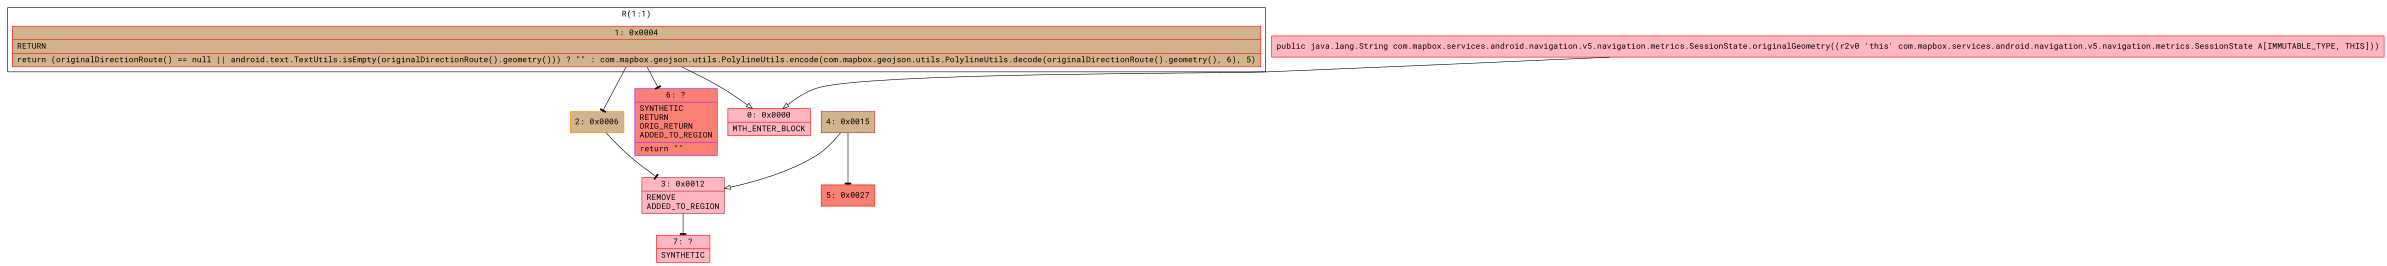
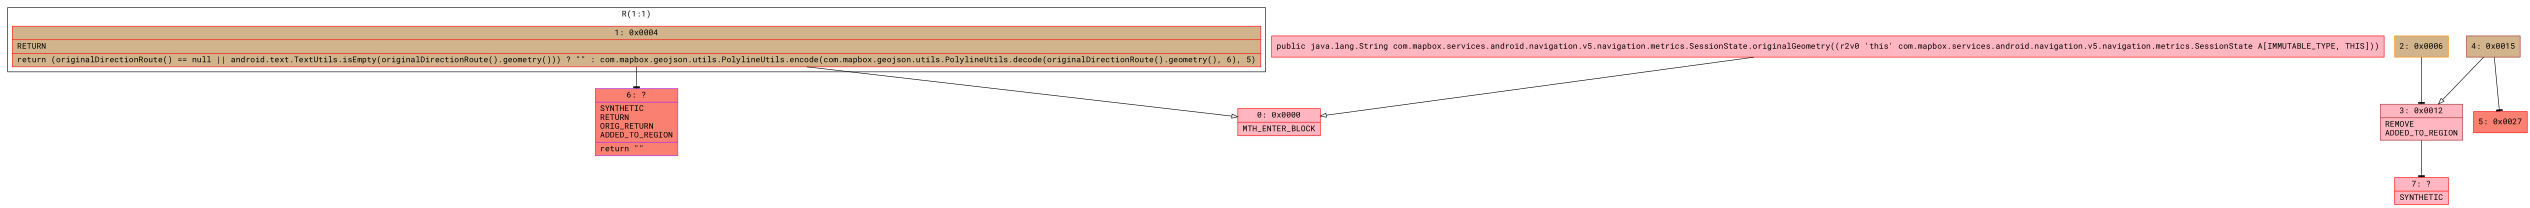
edge "1: 0x0004" -> "2: 0x0006": removed
